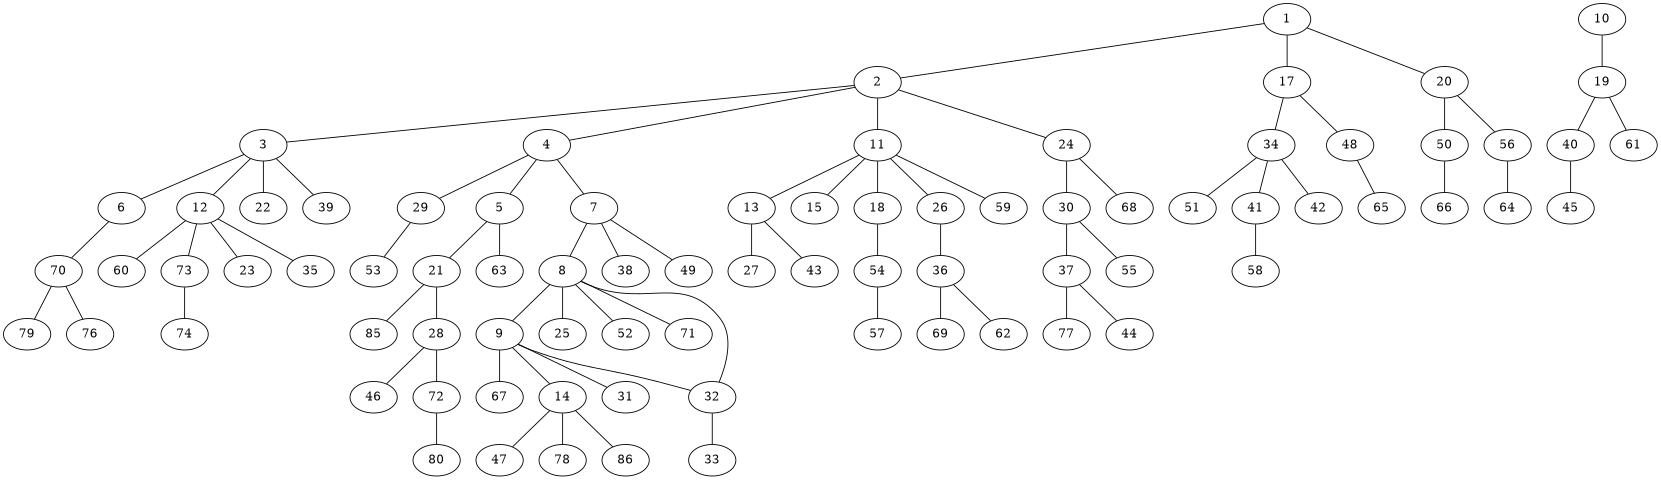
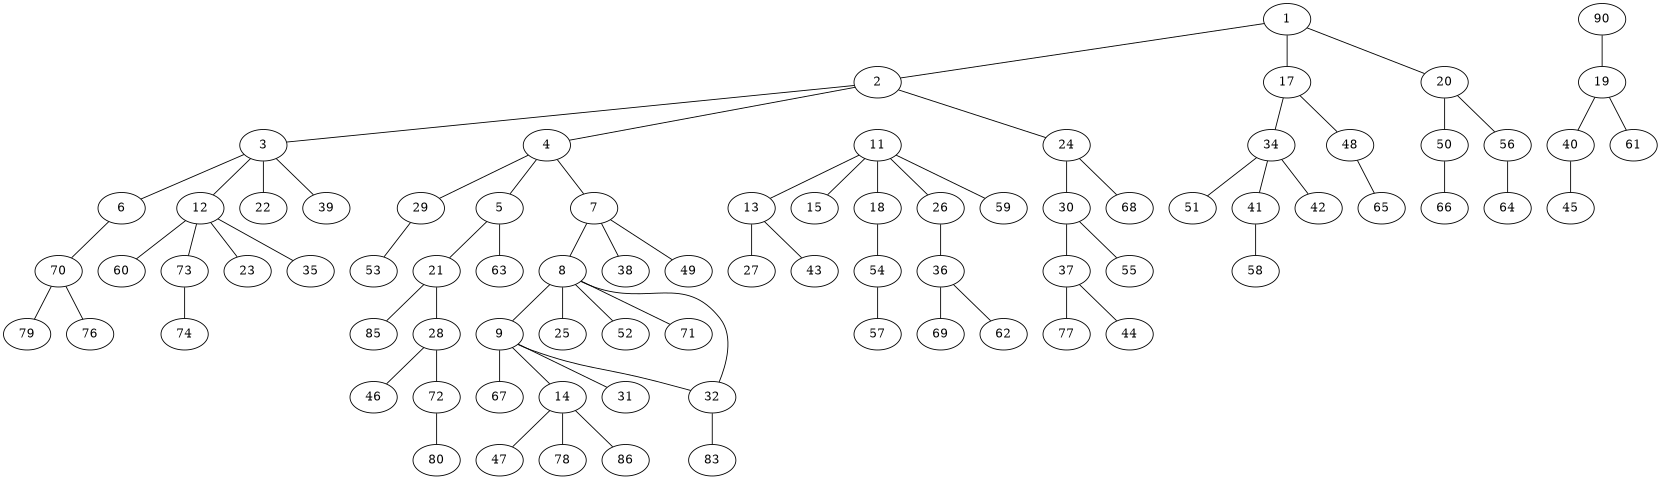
node "10": label "10" -> "90"
edge "2" -- "11": removed
node "33": label "33" -> "83"
